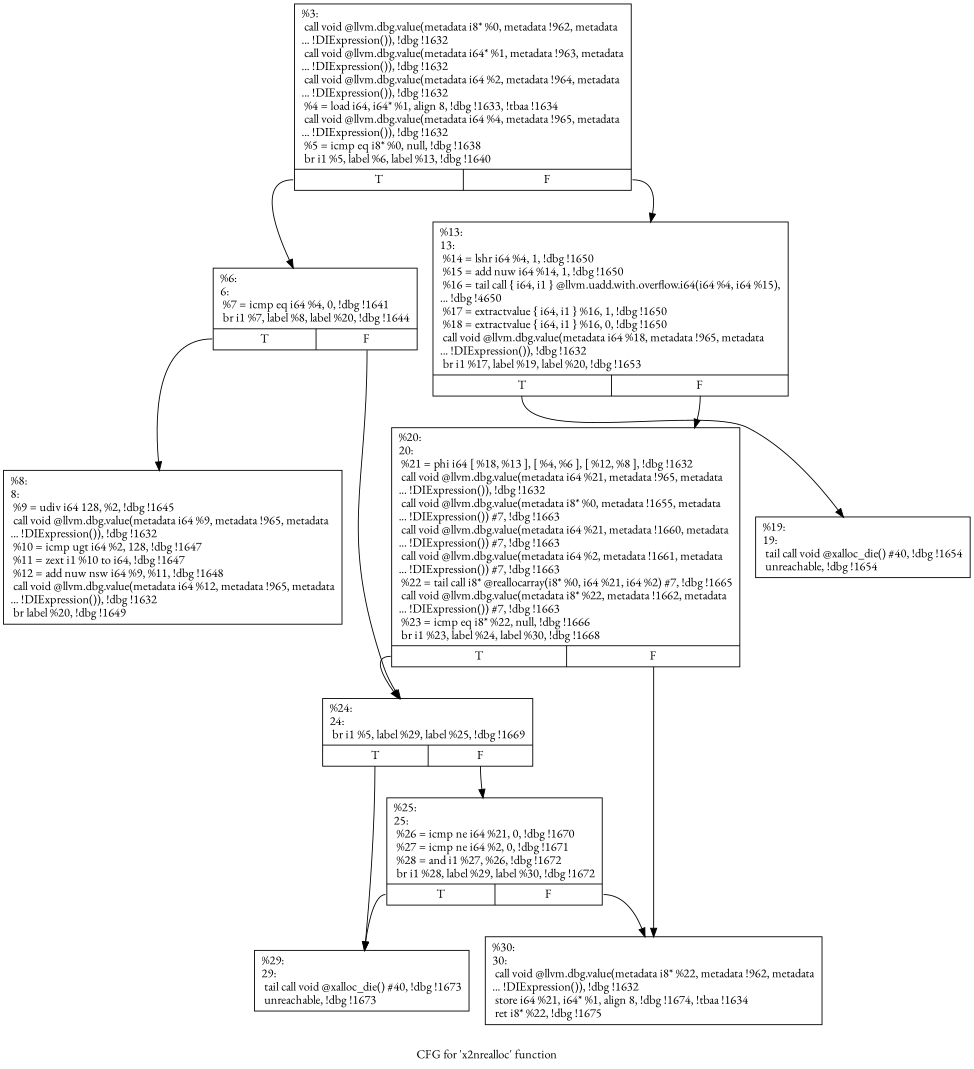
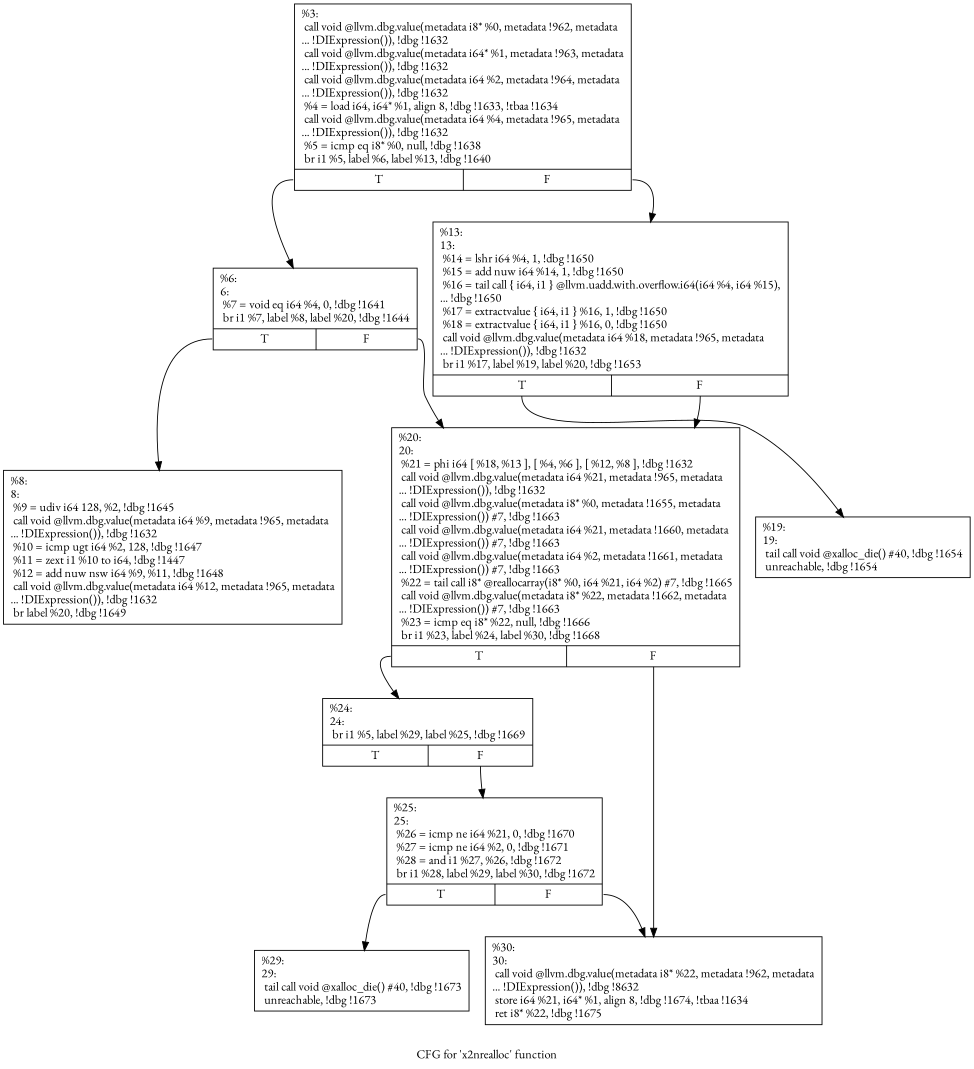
node "%13:": text "... !dbg !4650" -> "... !dbg !1650"
node "%6:": text "%7 = icmp eq i64 %4, 0, !dbg !1641" -> "%7 = void eq i64 %4, 0, !dbg !1641"
edge "%6:" -> "%24:": now "%6:" -> "%20:"
node "%8:": text "%11 = zext i1 %10 to i64, !dbg !1647" -> "%11 = zext i1 %10 to i64, !dbg !1447"
edge "%24:" -> "%29:": removed
node "%30:": text "... !DIExpression()), !dbg !1632" -> "... !DIExpression()), !dbg !8632"
